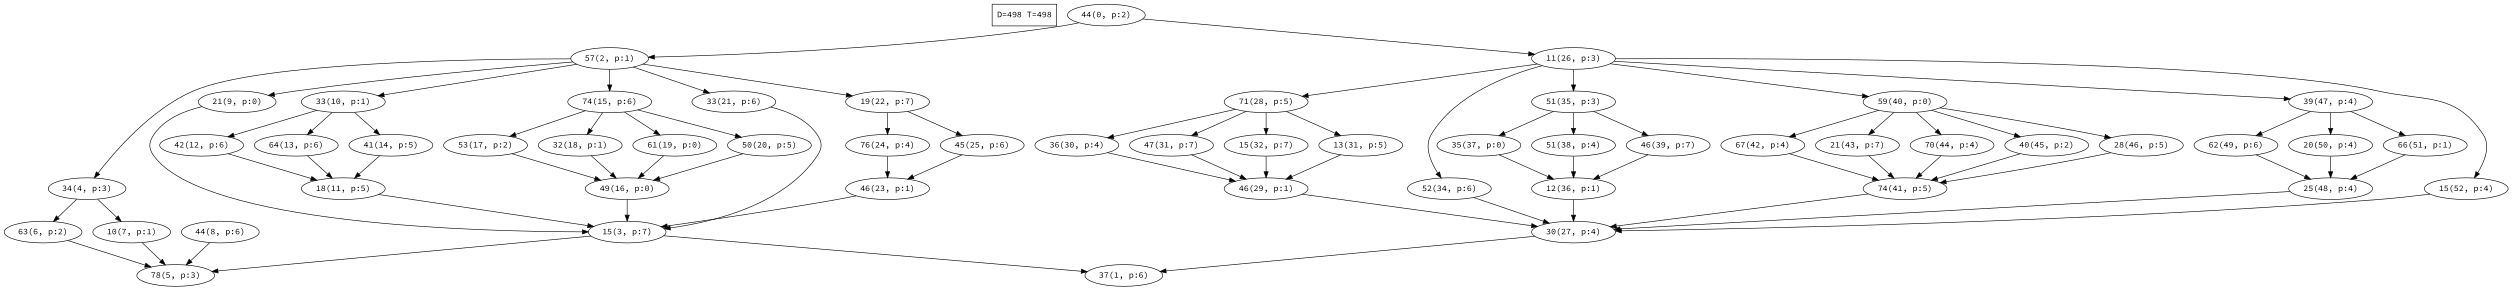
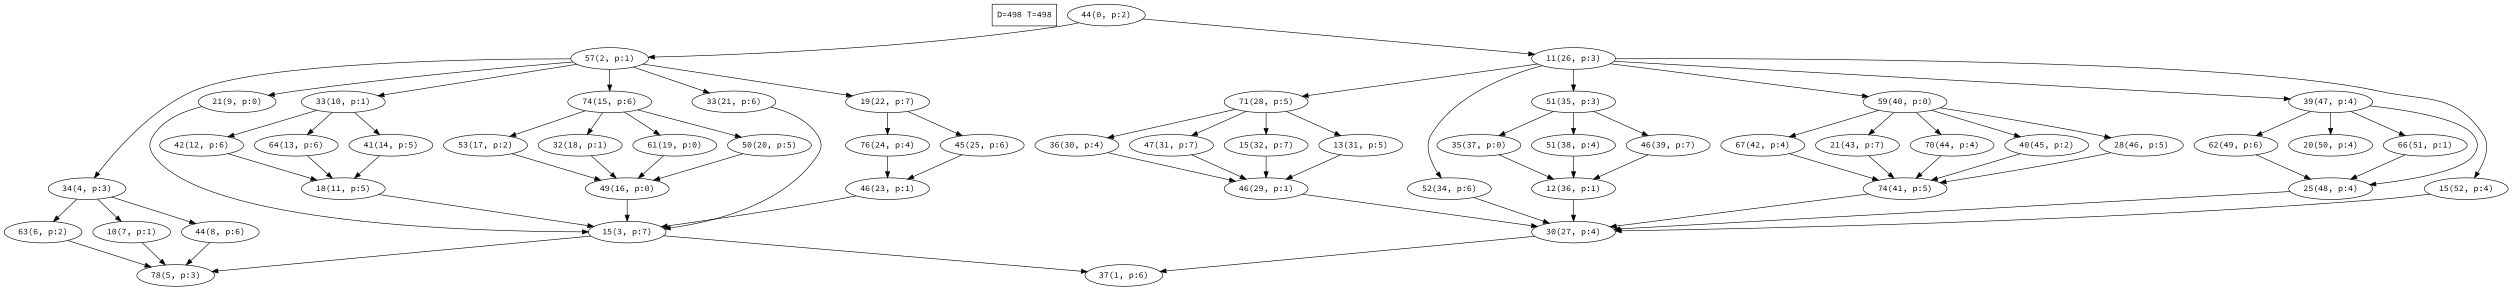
edge "20(50, p:4)" -> "25(48, p:4)": now "39(47, p:4)" -> "25(48, p:4)"
edge "34(4, p:3)" -> "44(8, p:6)": added
